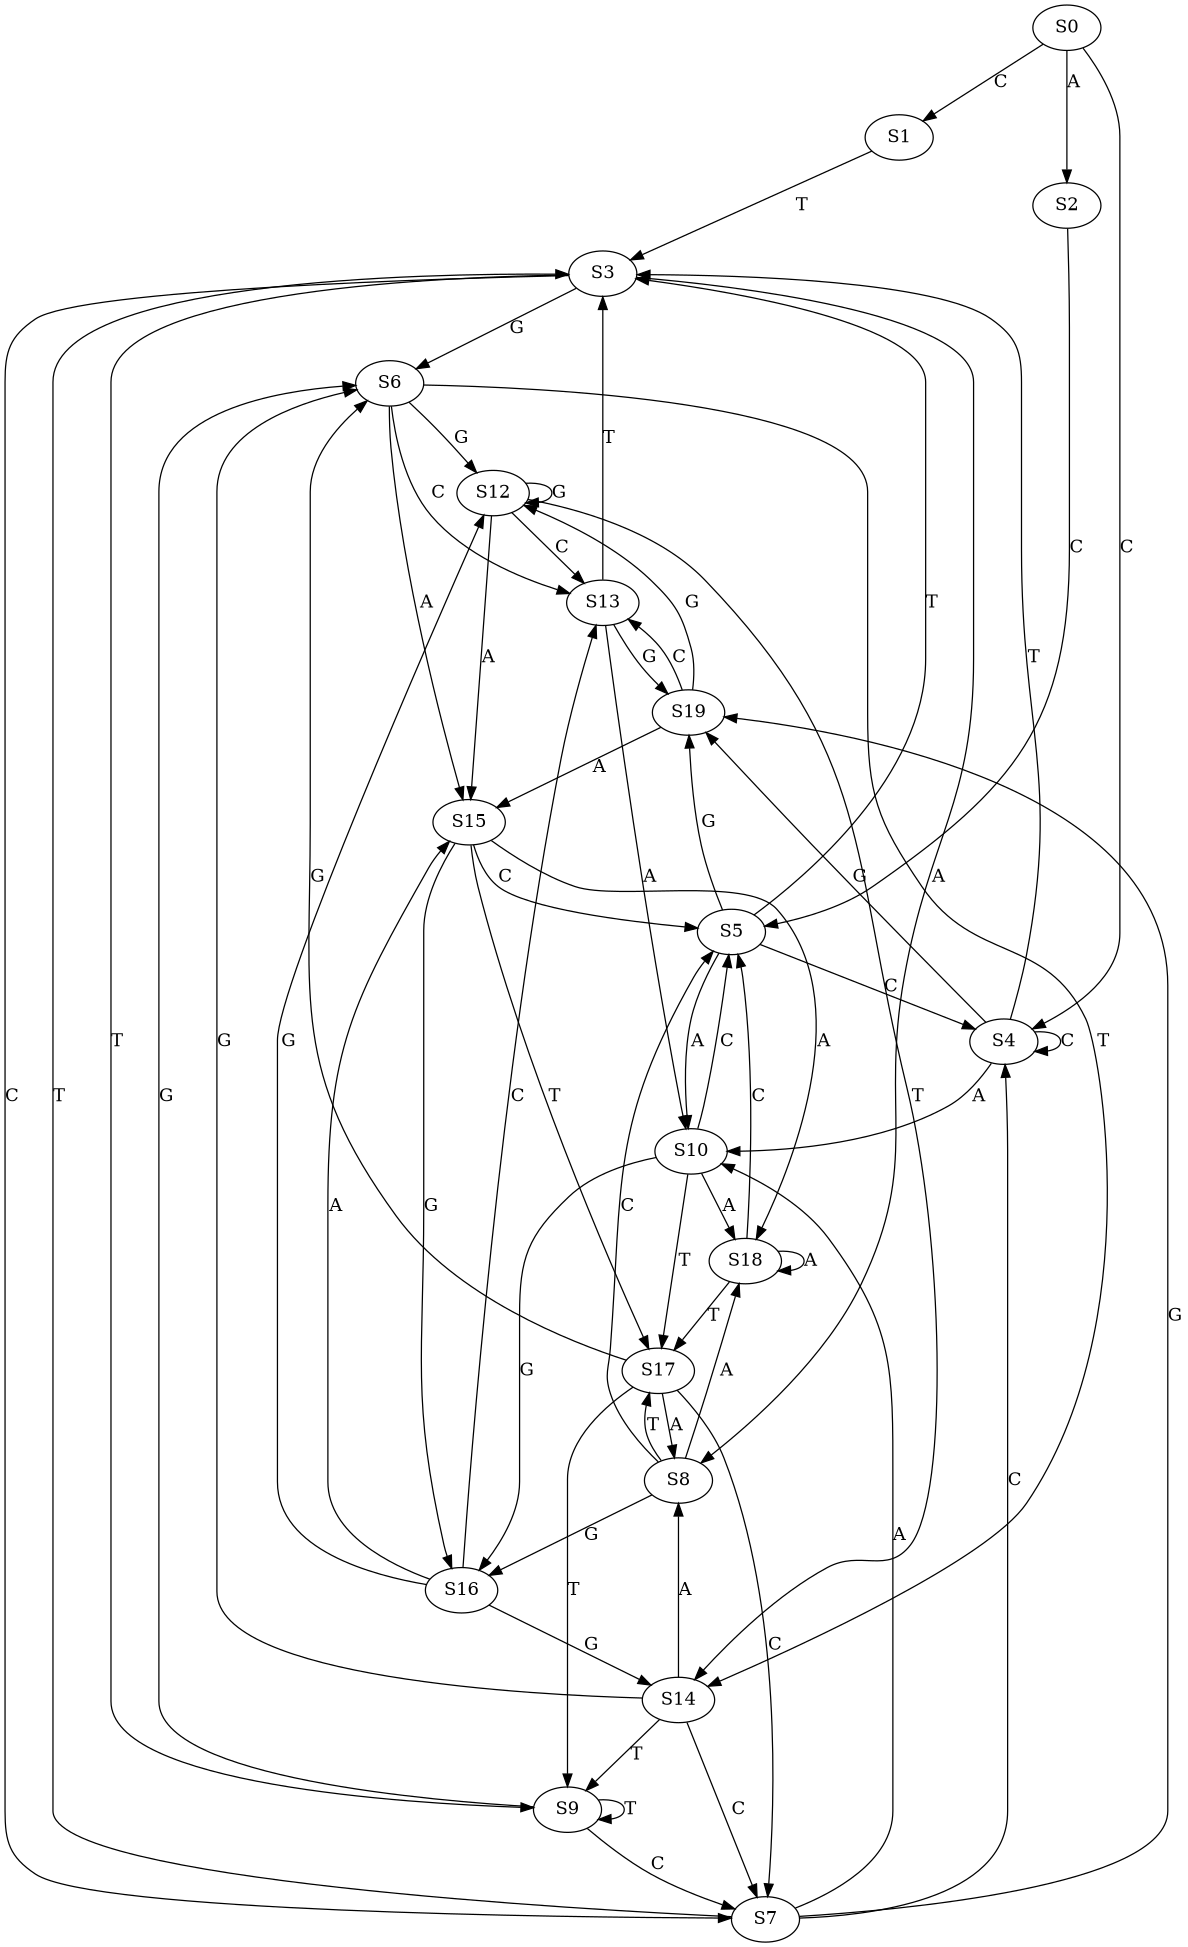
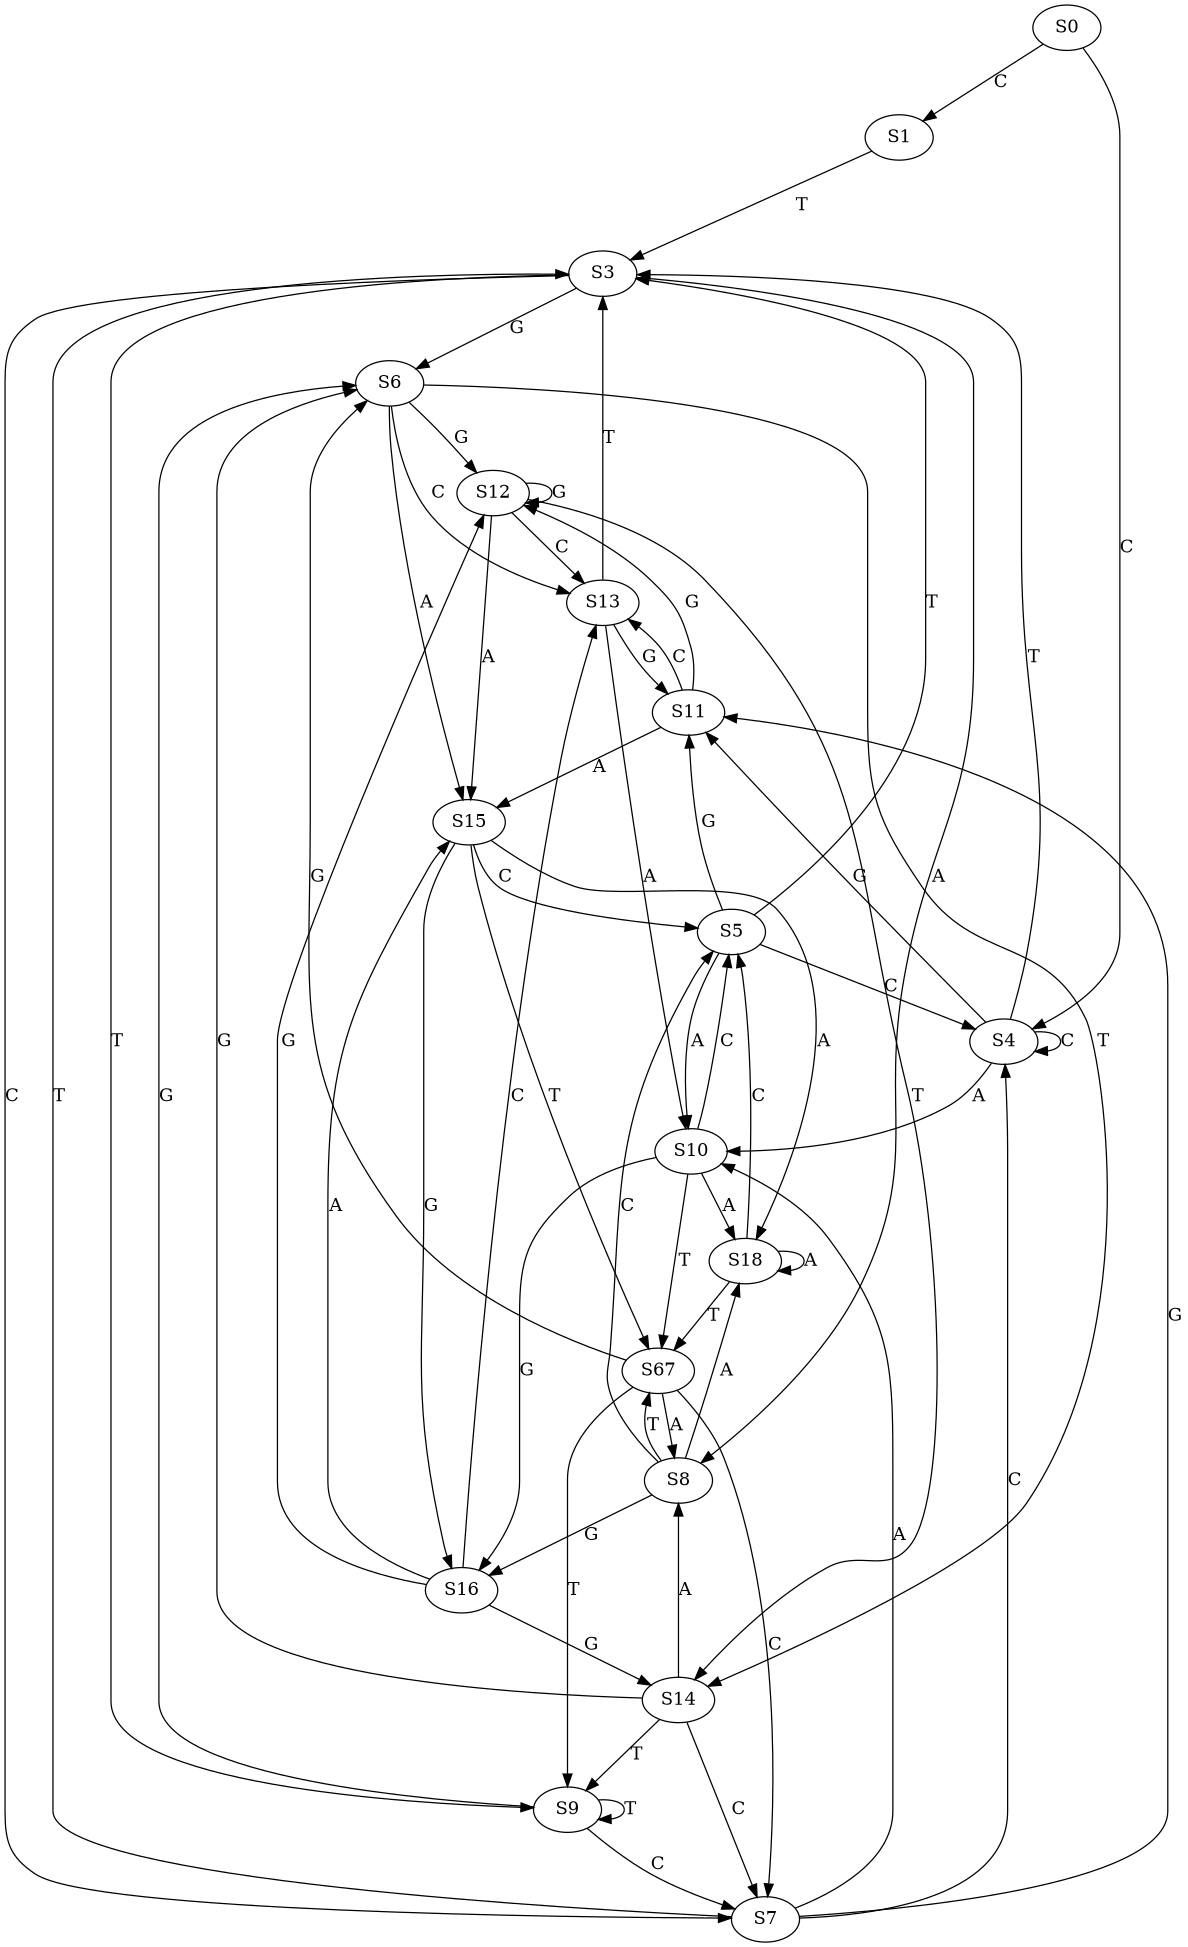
node "S2": removed
node "S19": label "S19" -> "S11"
node "S17": label "S17" -> "S67"
